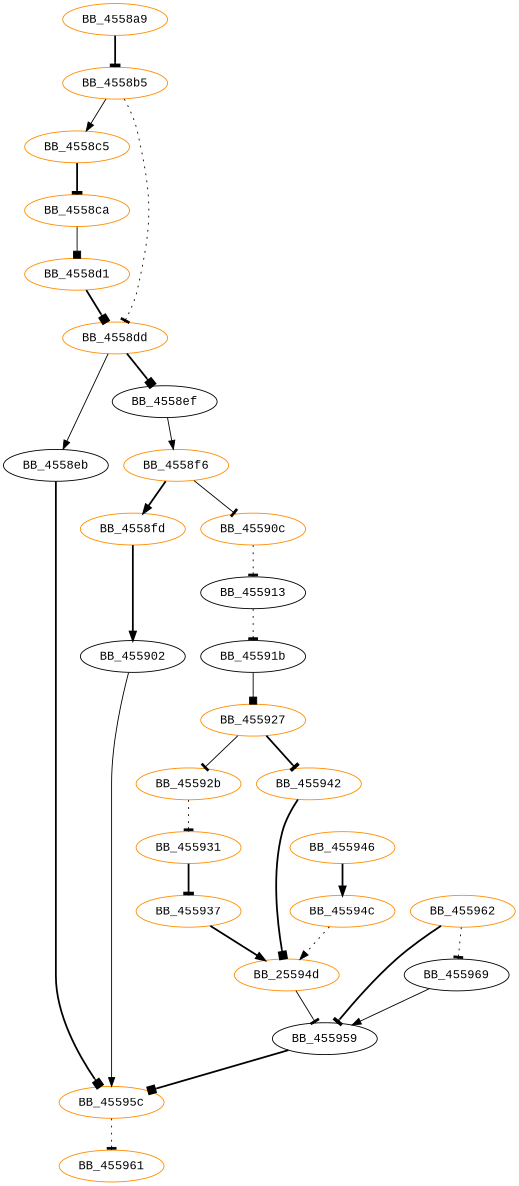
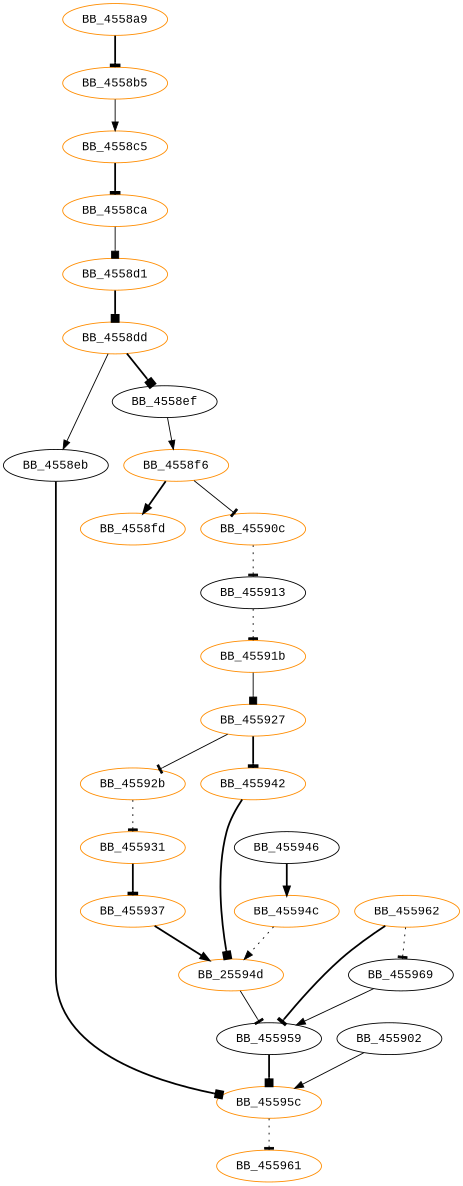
edge "BB_4558b5" -> "BB_4558dd": removed
edge "BB_4558fd" -> "BB_455902": removed
node "BB_45591b": color black -> darkorange
node "BB_455946": color darkorange -> black
